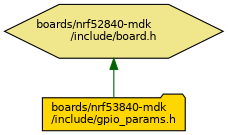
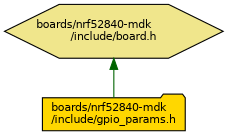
node "boards/nrf53840-mdk /include/gpio_params.h": label "boards/nrf53840-mdk /include/gpio_params.h" -> "boards/nrf52840-mdk /include/gpio_params.h"
